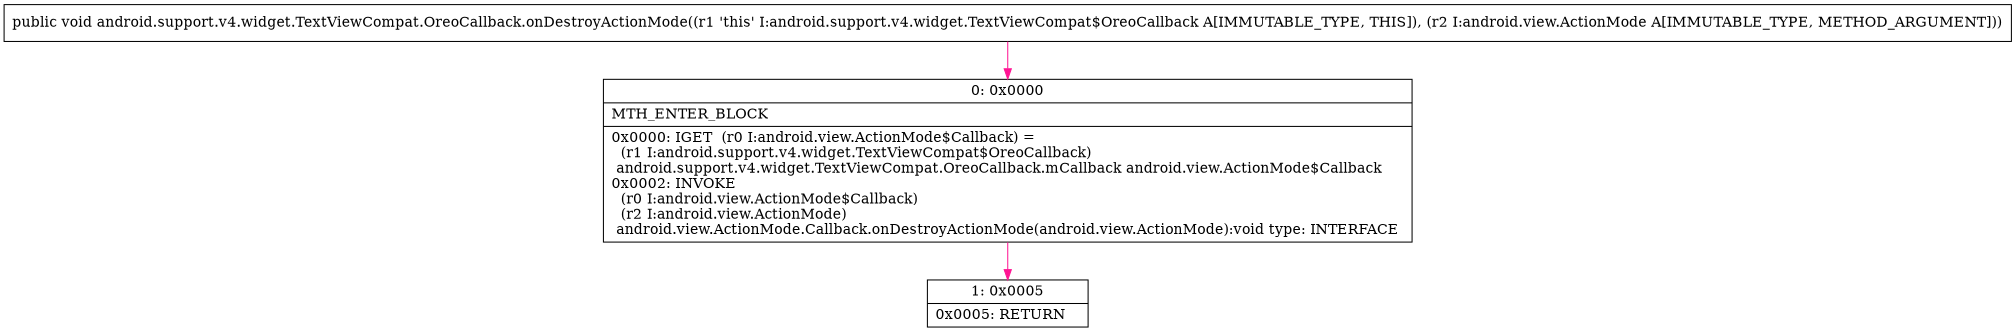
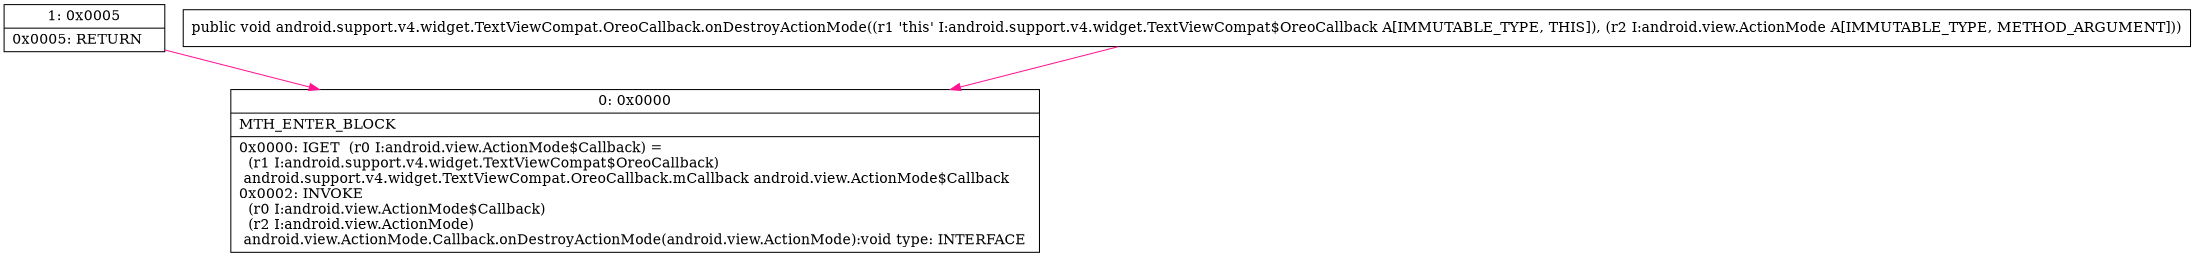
edge "0: 0x0000" -> "1: 0x0005": reversed
